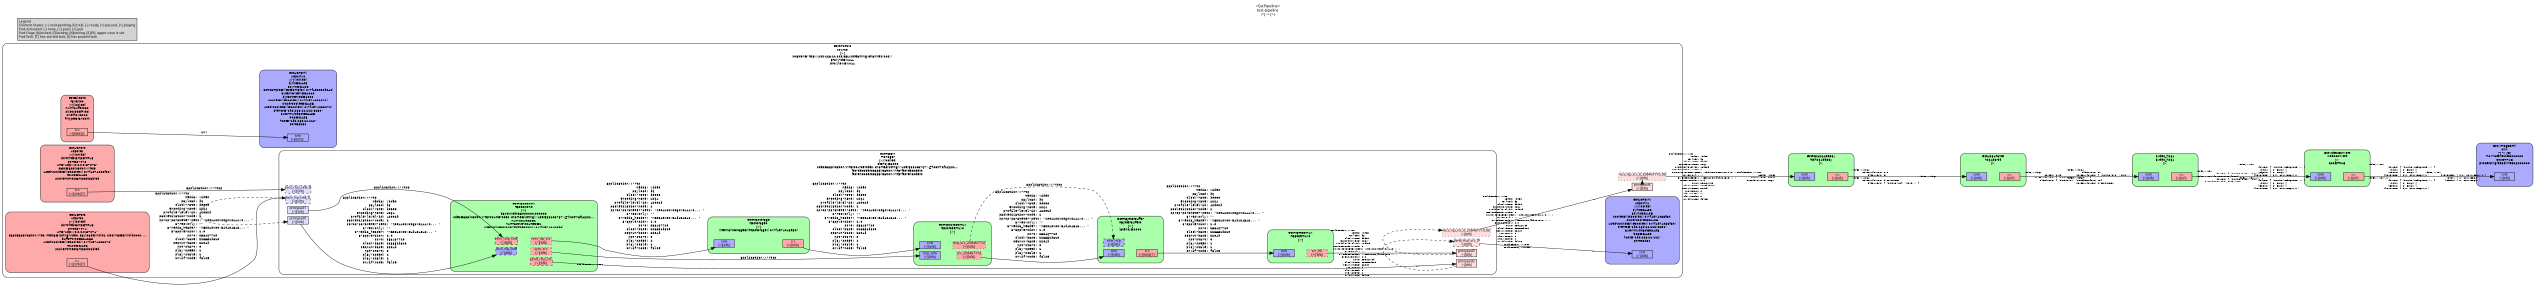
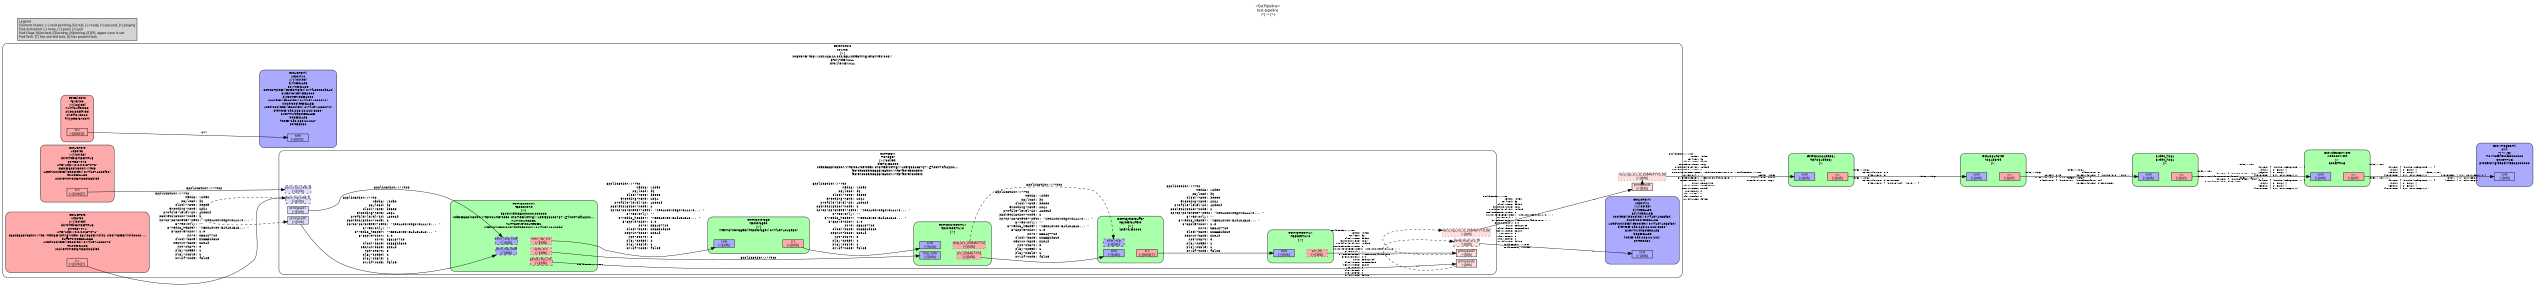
node "recv_rtcp_sink [>][bfb]": fillcolor #ffaaaa -> #aaaaff
